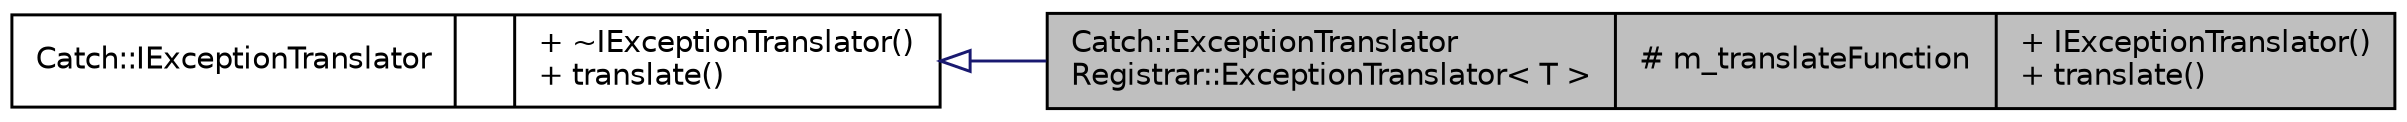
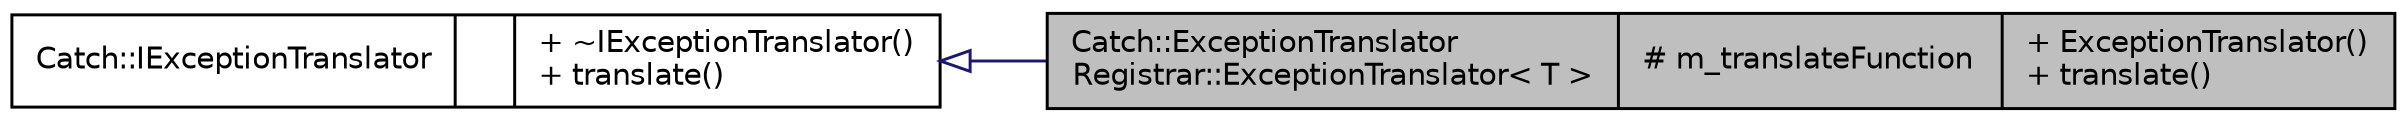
node "Catch::ExceptionTranslator": text "+ IExceptionTranslator()" -> "+ ExceptionTranslator()"
